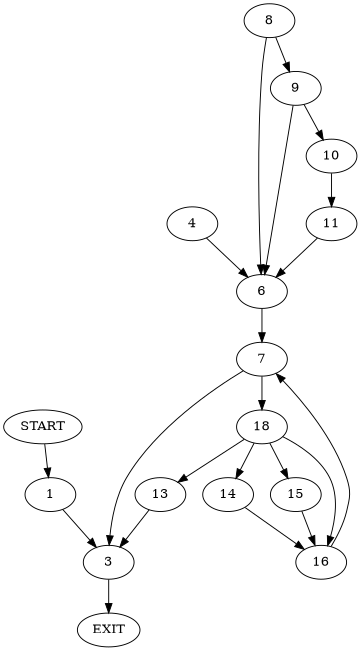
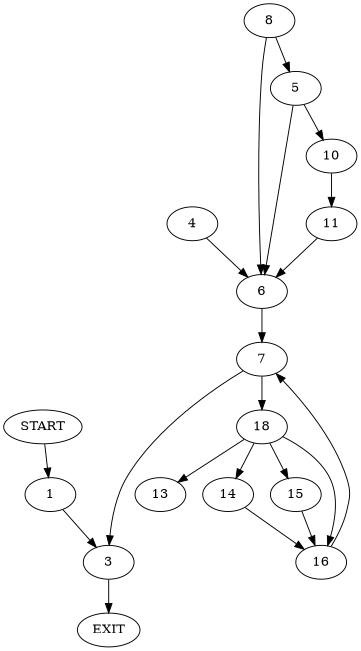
node "9": label "9" -> "5"
edge "13" -> "3": removed
